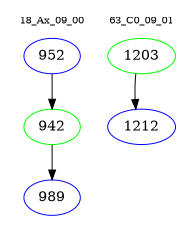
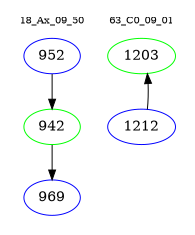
cluster "18_Ax_09_00": label "18_Ax_09_00" -> "18_Ax_09_50"
edge "1203" -> "1212": reversed
node "989": label "989" -> "969"
